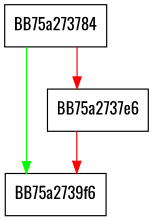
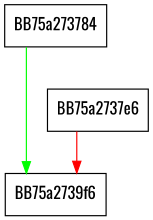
edge "BB75a273784" -> "BB75a2737e6": removed
